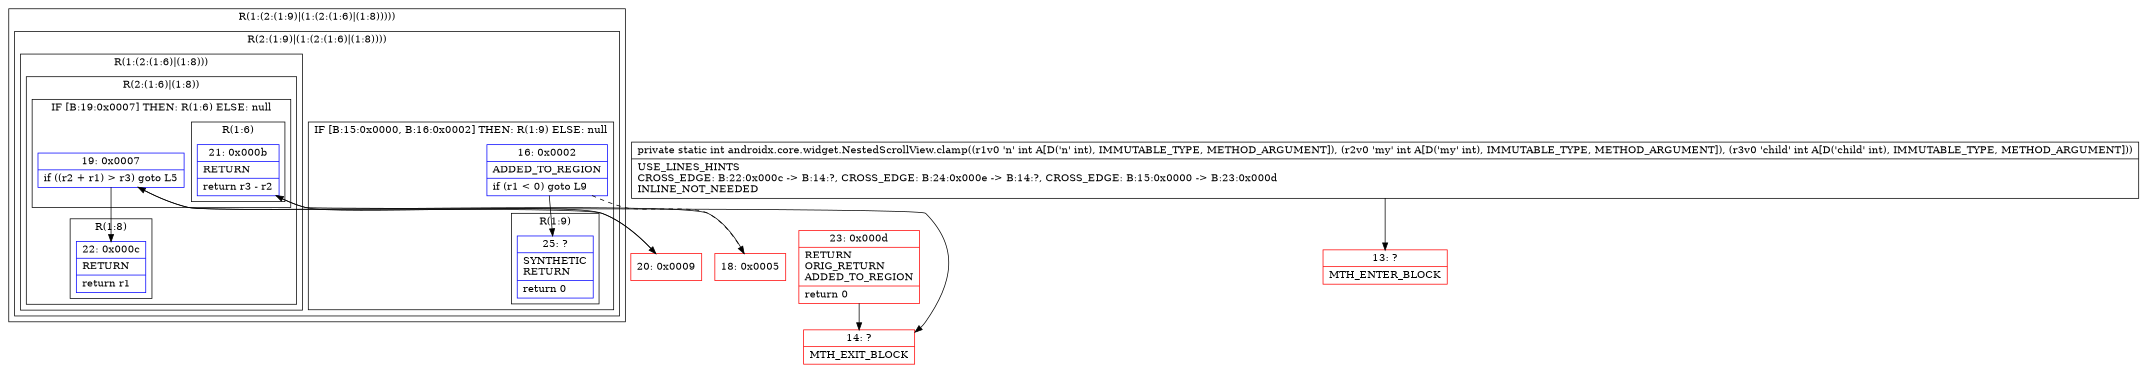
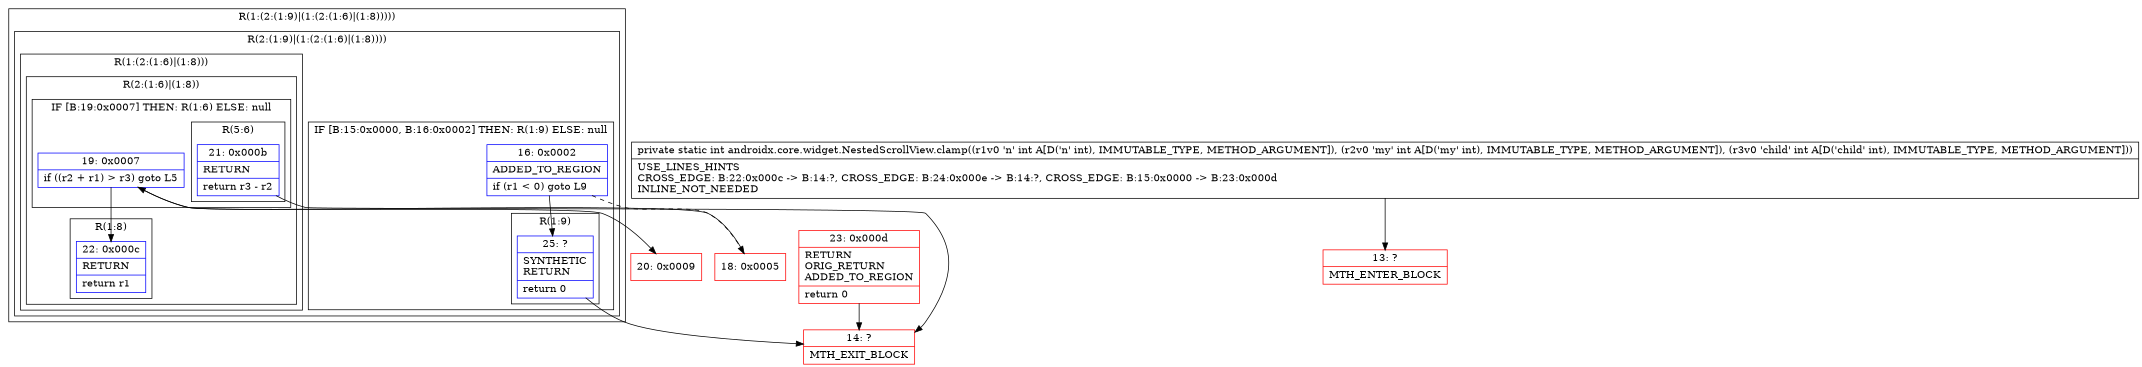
cluster "R(1:6)": label "R(1:6)" -> "R(5:6)"
edge "20: 0x0009" -> "21: 0x000b": removed
edge "25: ?" -> "14: ?": added
